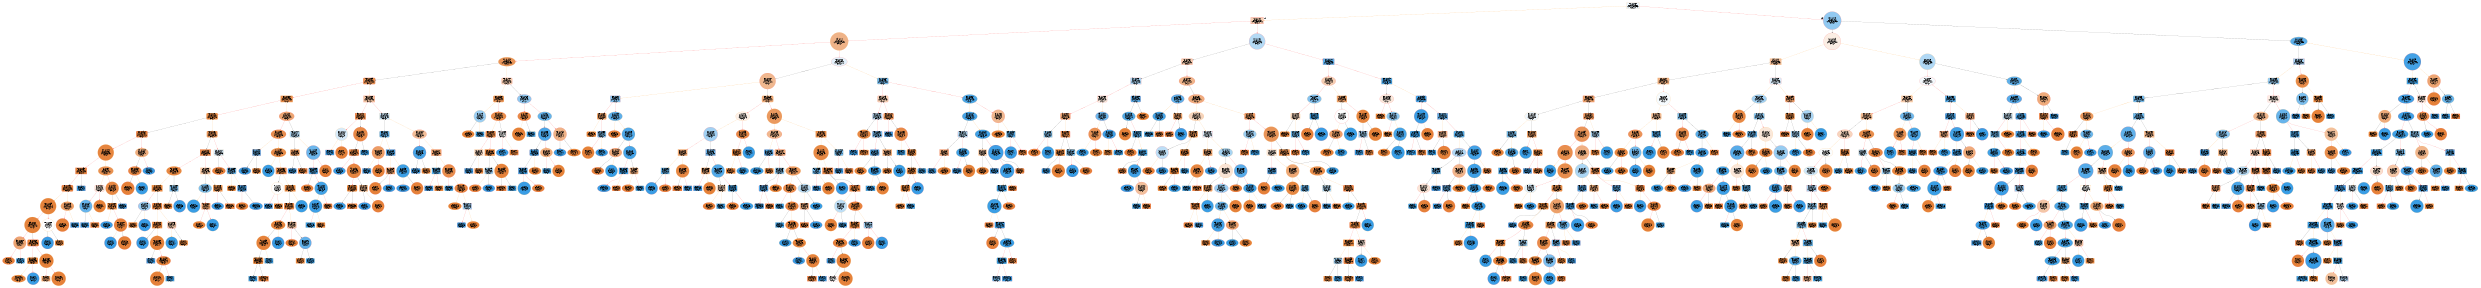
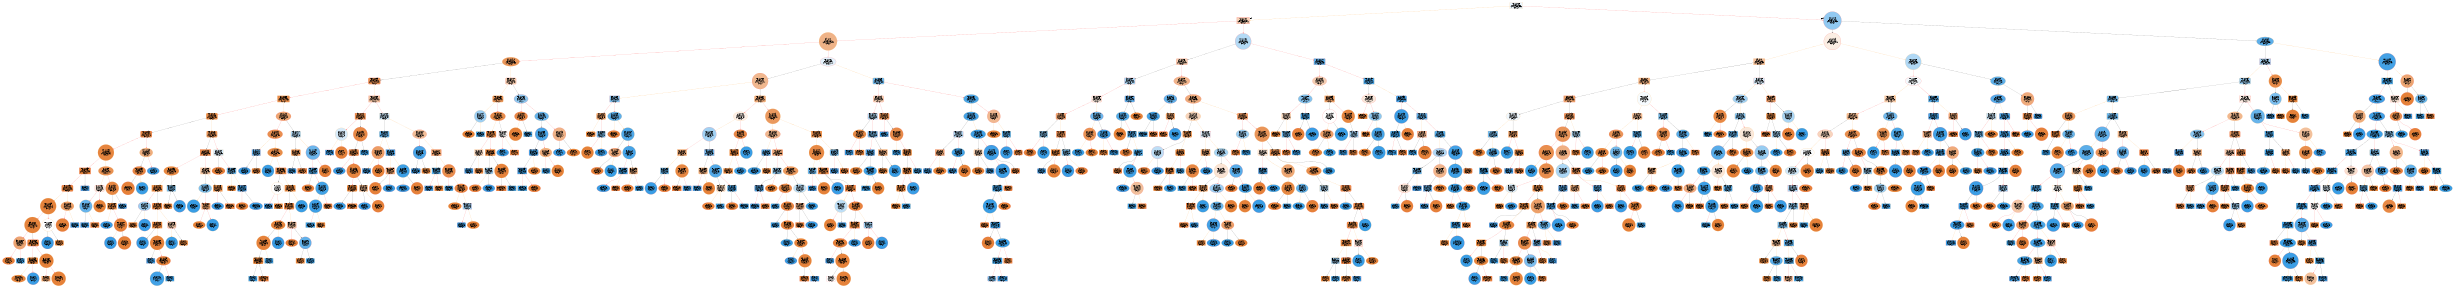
node "gini = 0.0 samples = 53 value = [53, 0] class = 1": removed
node "8 <= 0.627 gini = 0.219 samples = 8 value = [1, 7] class = 0": fillcolor #bddef6 -> #55abe9
node "gini = 0.0 samples = 37 value = [0, 37] class = 0": shape box -> circle
node "gini = 0.0 samples = 65 value = [0, 65] class = 0": shape circle -> note
node "110 <= 0.8 gini = 0.278 samples = 6 value = [1, 5] class = 0": shape box -> ellipse
node "gini = 0.0 samples = 100 value = [100, 0] class = 1": fillcolor #45a3e7 -> #e58139
node "gini = 0.0 samples = 59 value = [0, 59] class = 0": shape ellipse -> box
node "samples = 0.0 samples = 16 value = [0, 16] class = 0": label "samples = 0.0 samples = 16 value = [0, 16] class = 0" -> "gini = 0.0 samples = 16 value = [0, 16] class = 0"
node "gini = 0.0 samples = 45 value = [0, 45] class = 0": shape box -> circle
node "gini = 0.0 samples = 31 value = [0, 31] class = 0": fillcolor #399de5 -> #e78845
node "gini = 0.007 samples = 278 value = [277, 1] class = 1": fillcolor #e5813a -> #42a1e6
node "gini = 0.045 samples = 86 value = [2, 84] class = 0": fillcolor #abd5f4 -> #3e9fe6
